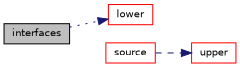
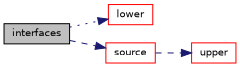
edge "interfaces" -> "source": added
